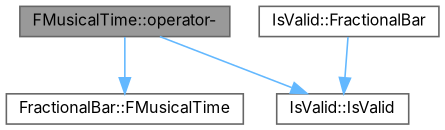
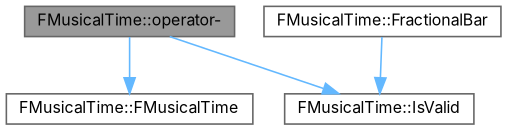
node "IsValid::FractionalBar": label "IsValid::FractionalBar" -> "FMusicalTime::FractionalBar"
node "FractionalBar::FMusicalTime": label "FractionalBar::FMusicalTime" -> "FMusicalTime::FMusicalTime"
node "IsValid::IsValid": label "IsValid::IsValid" -> "FMusicalTime::IsValid"
